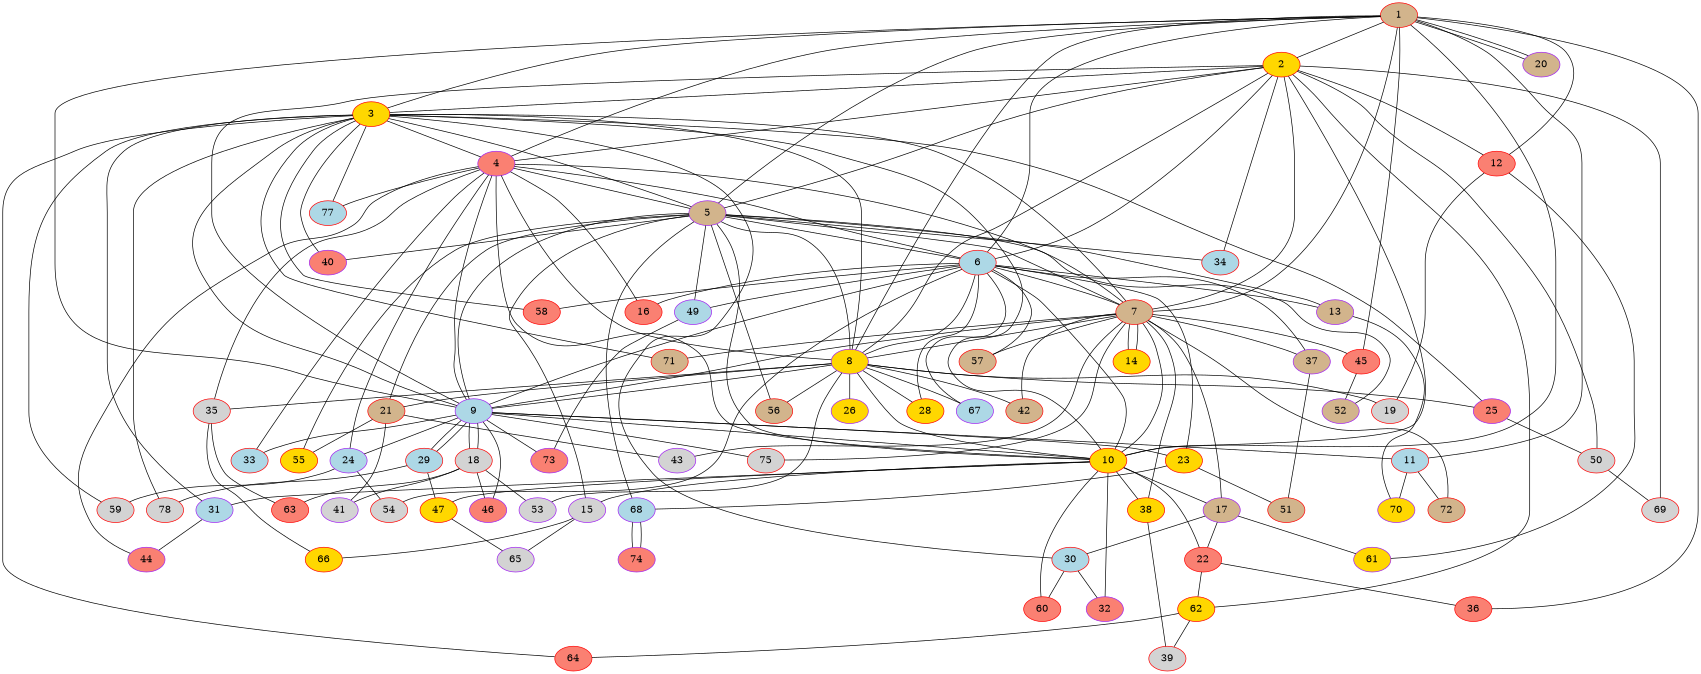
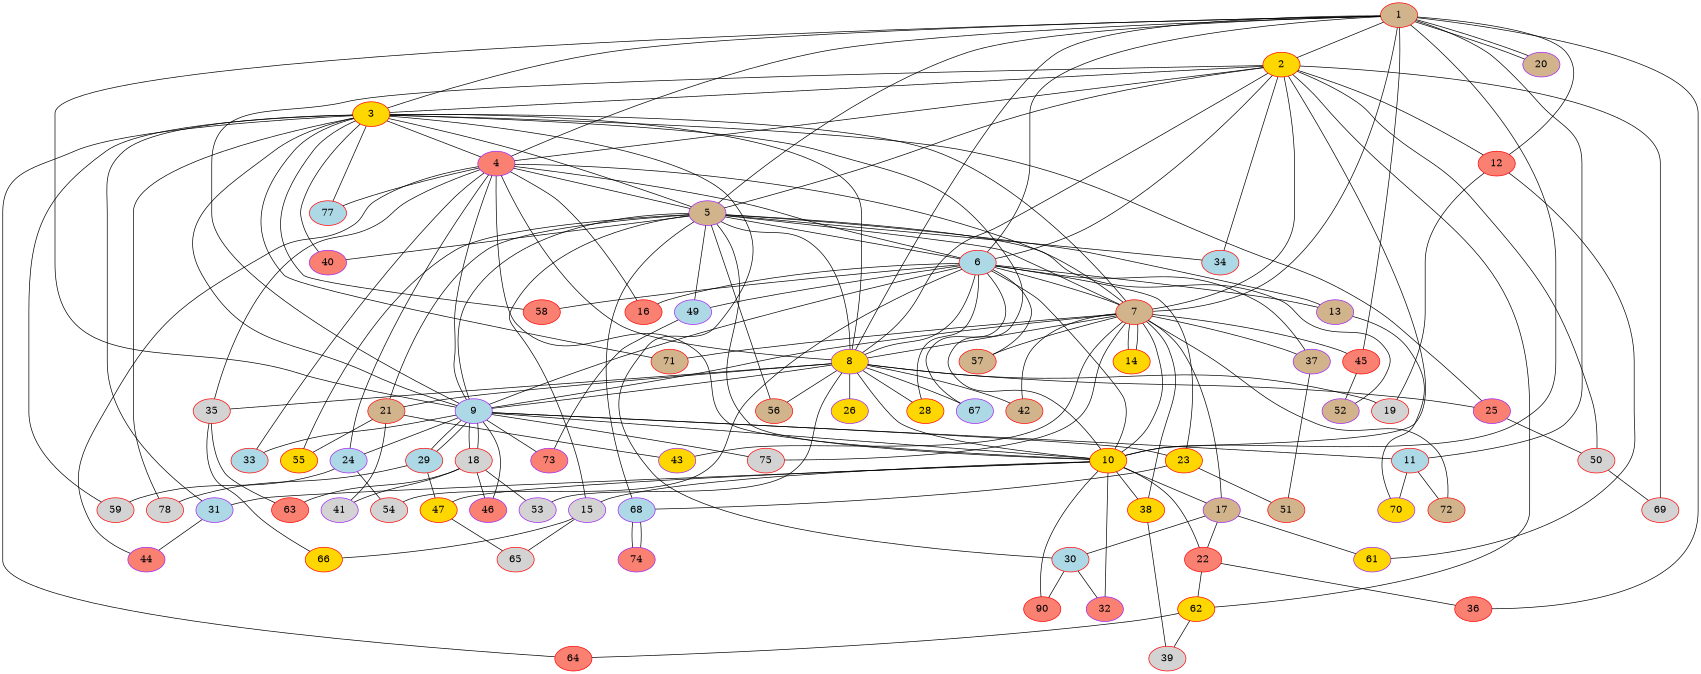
node "43": fillcolor lightgrey -> gold
node "65": color purple -> red
node "60": label "60" -> "90"
